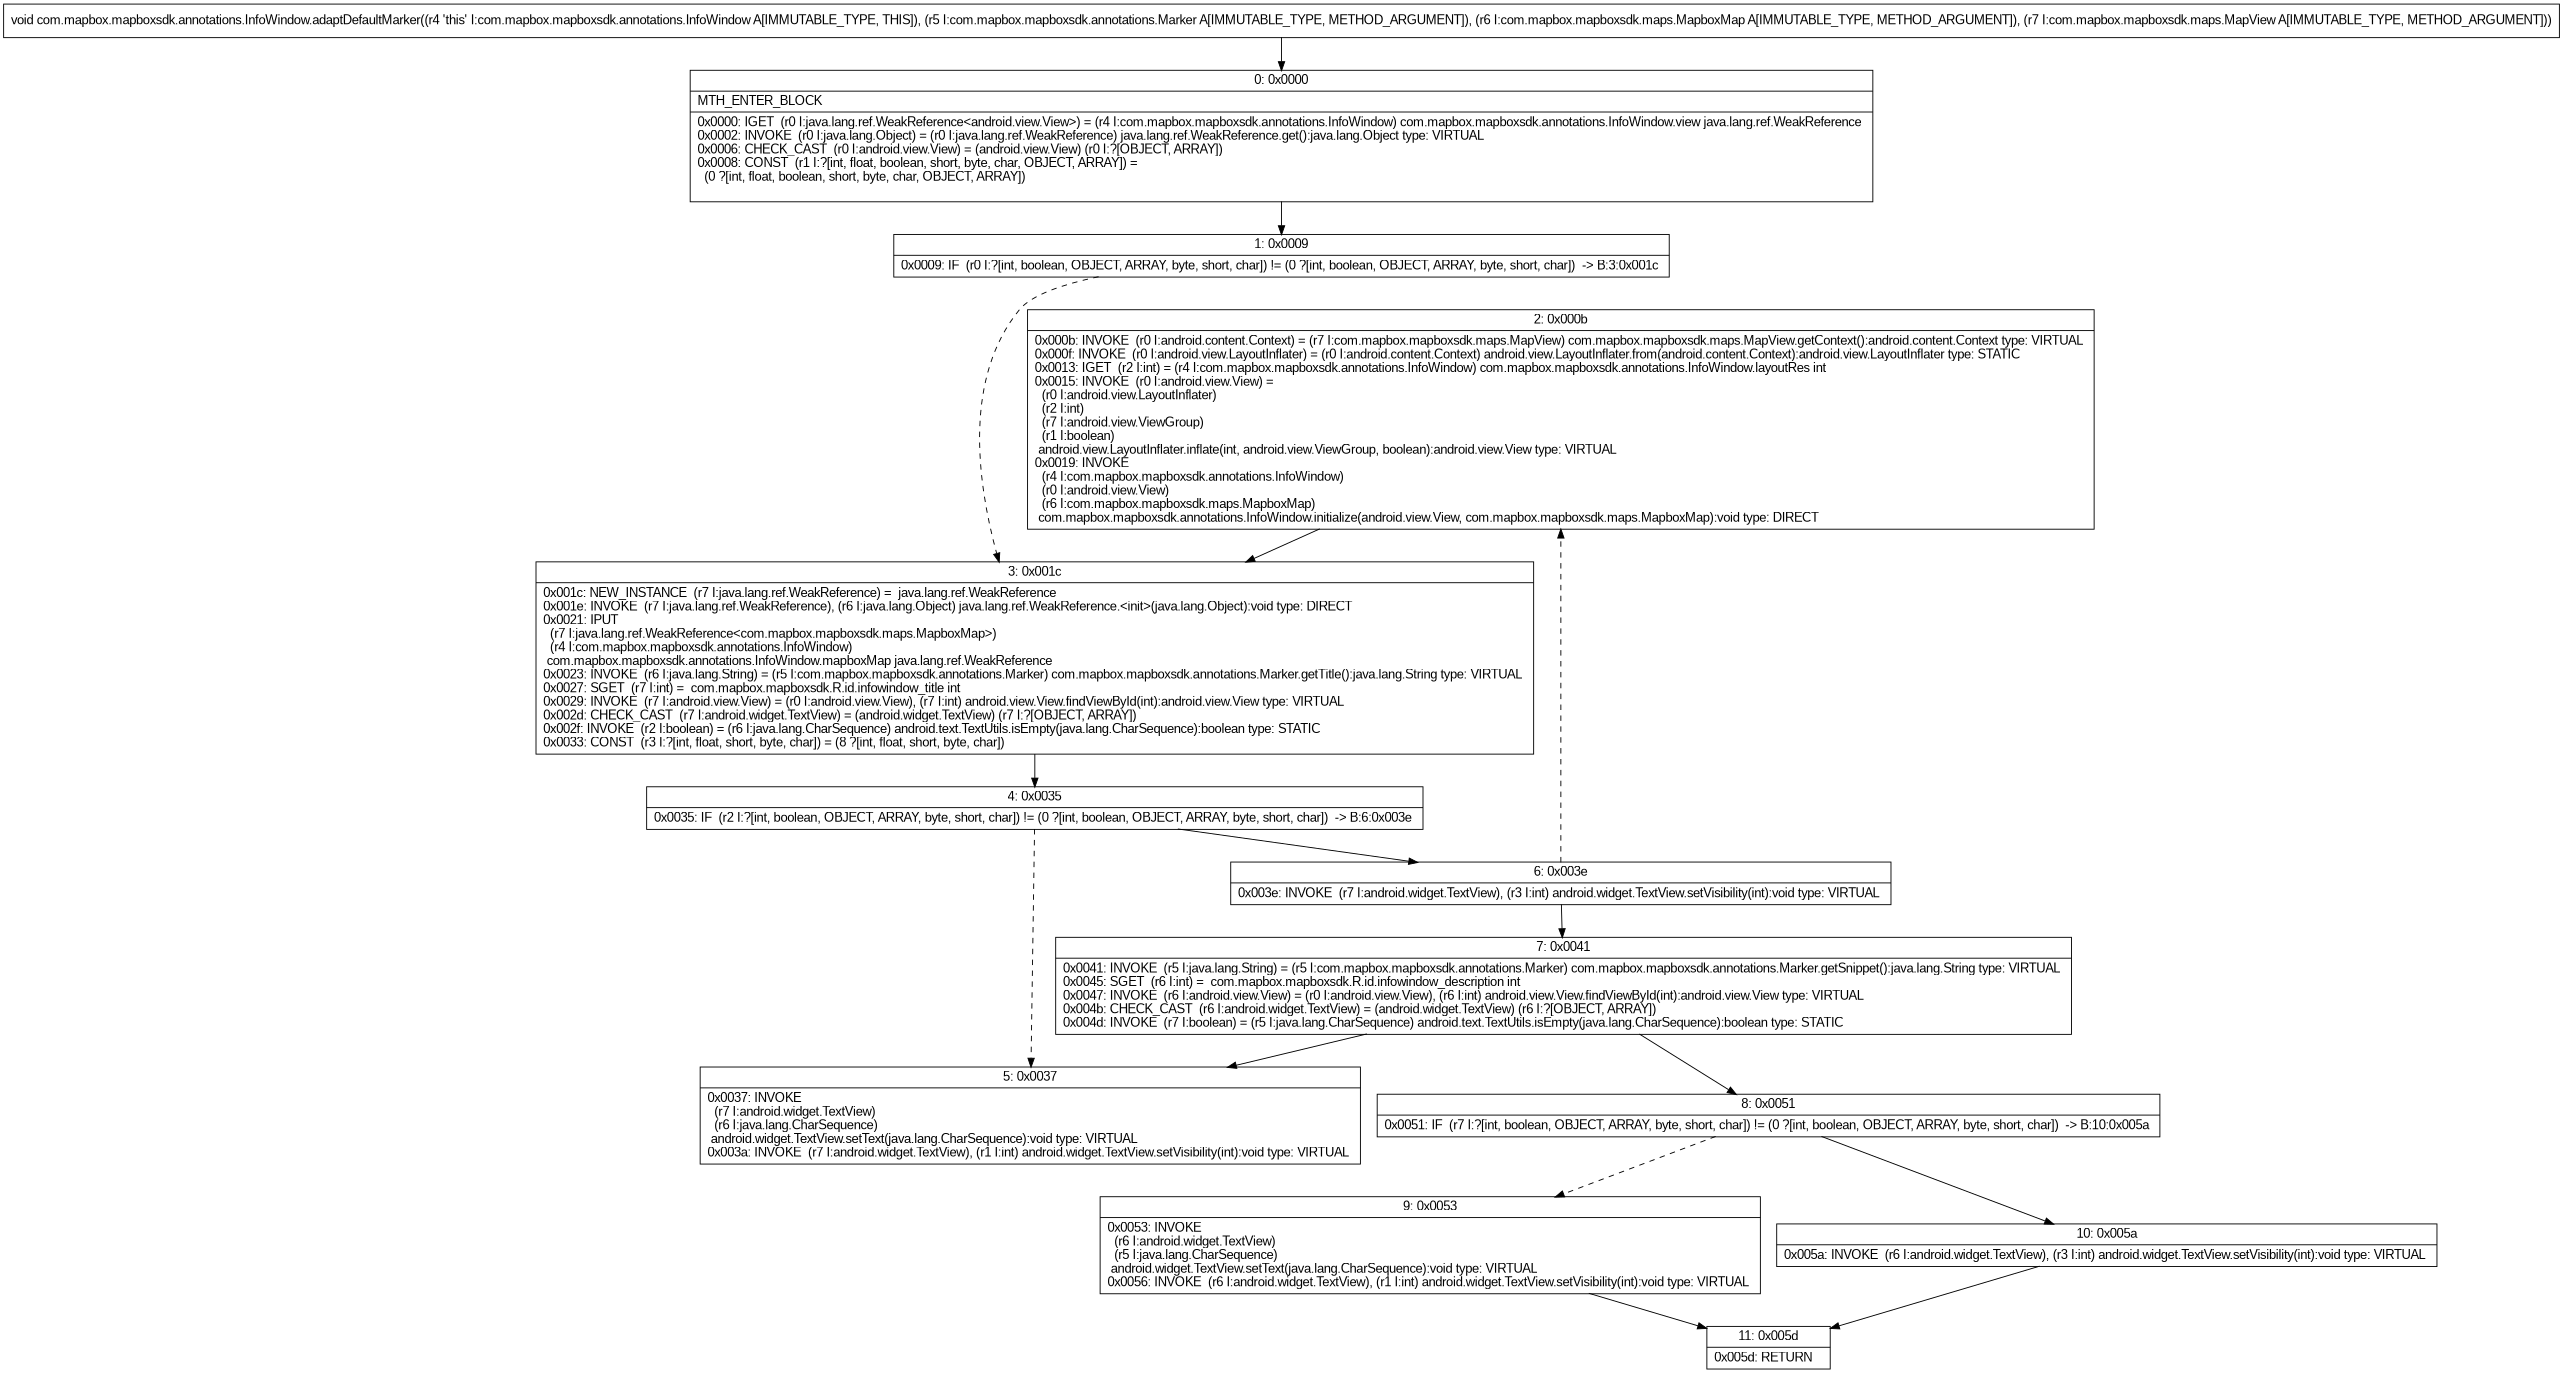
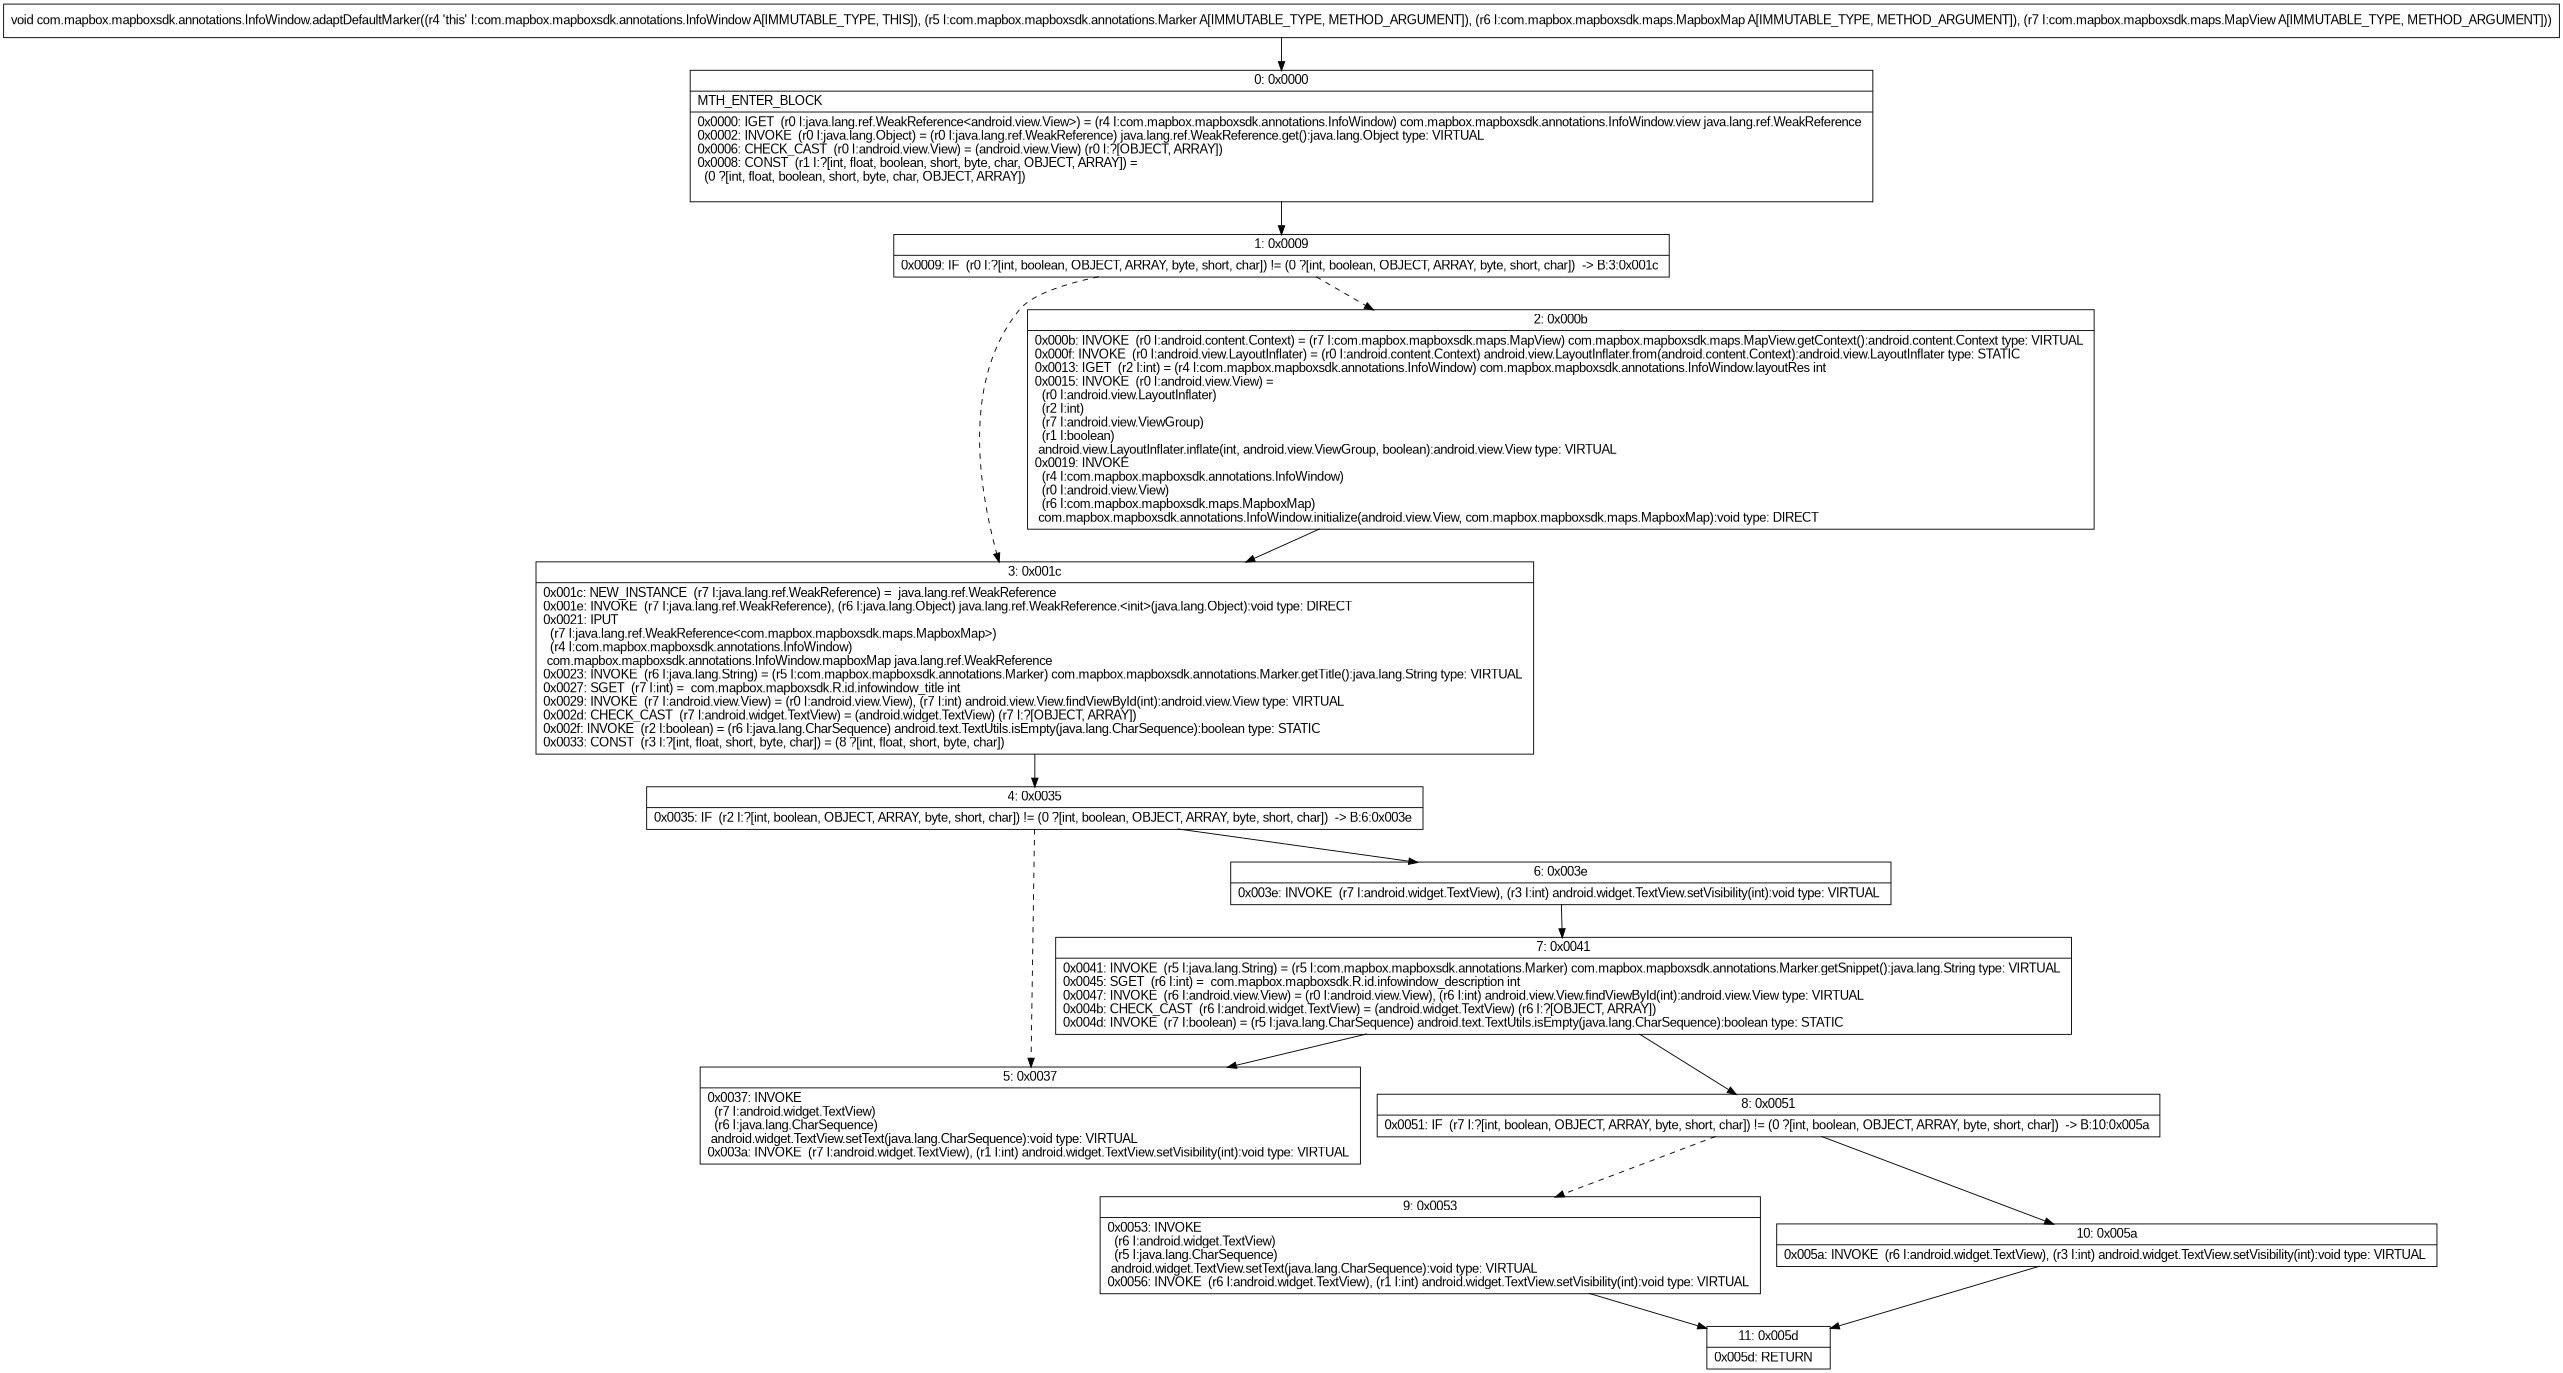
edge "6: 0x003e" -> "2: 0x000b": now "1: 0x0009" -> "2: 0x000b"
